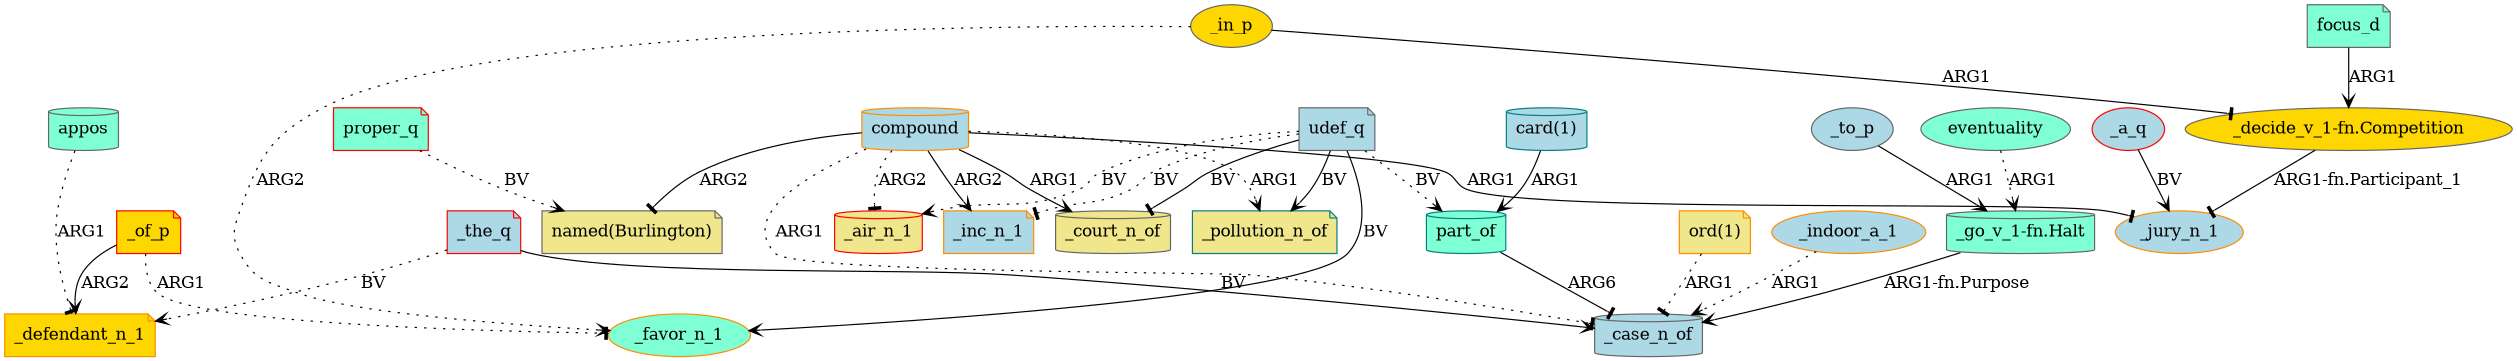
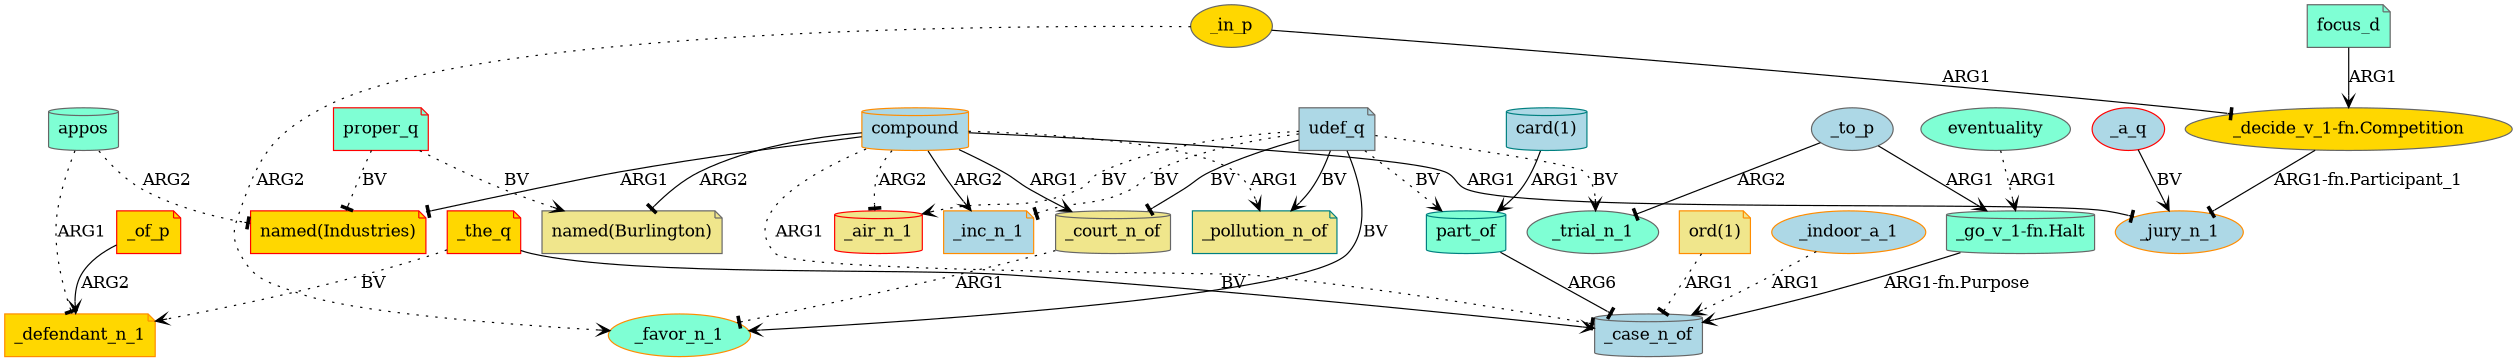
node "named(Industries)": added
node "_the_q": fillcolor lightblue -> gold
node "_trial_n_1": added
edge "_of_p" -> "_favor_n_1": now "_court_n_of" -> "_favor_n_1"
